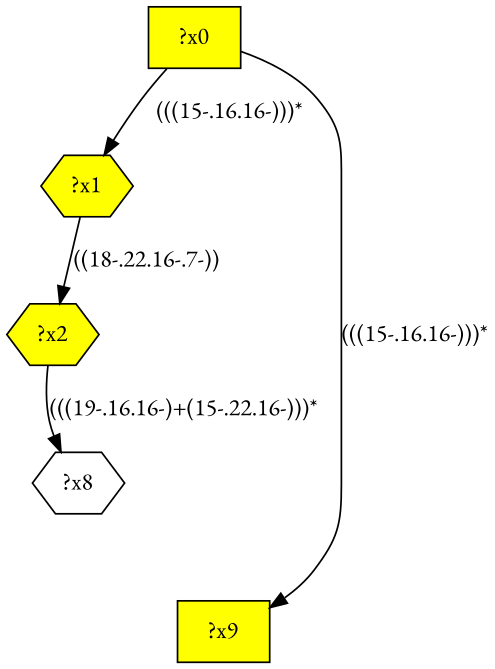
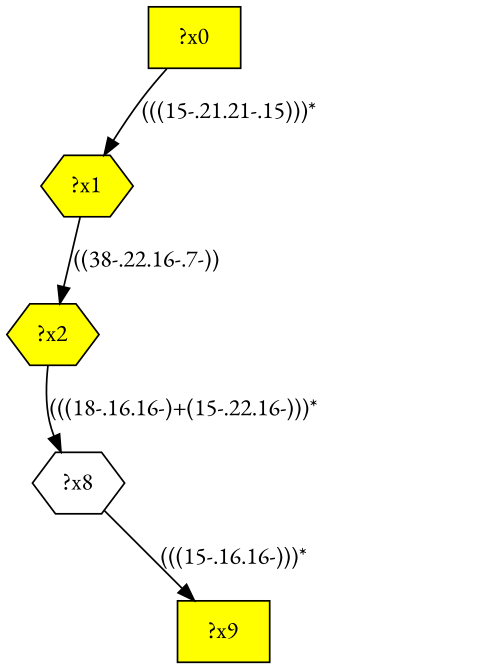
edge "?x0" -> "?x1": label "(((15-.16.16-)))*" -> "(((15-.21.21-.15)))*"
edge "?x1" -> "?x2": label "((18-.22.16-.7-))" -> "((38-.22.16-.7-))"
edge "?x0" -> "?x9": now "?x8" -> "?x9"
edge "?x2" -> "?x8": label "(((19-.16.16-)+(15-.22.16-)))*" -> "(((18-.16.16-)+(15-.22.16-)))*"
